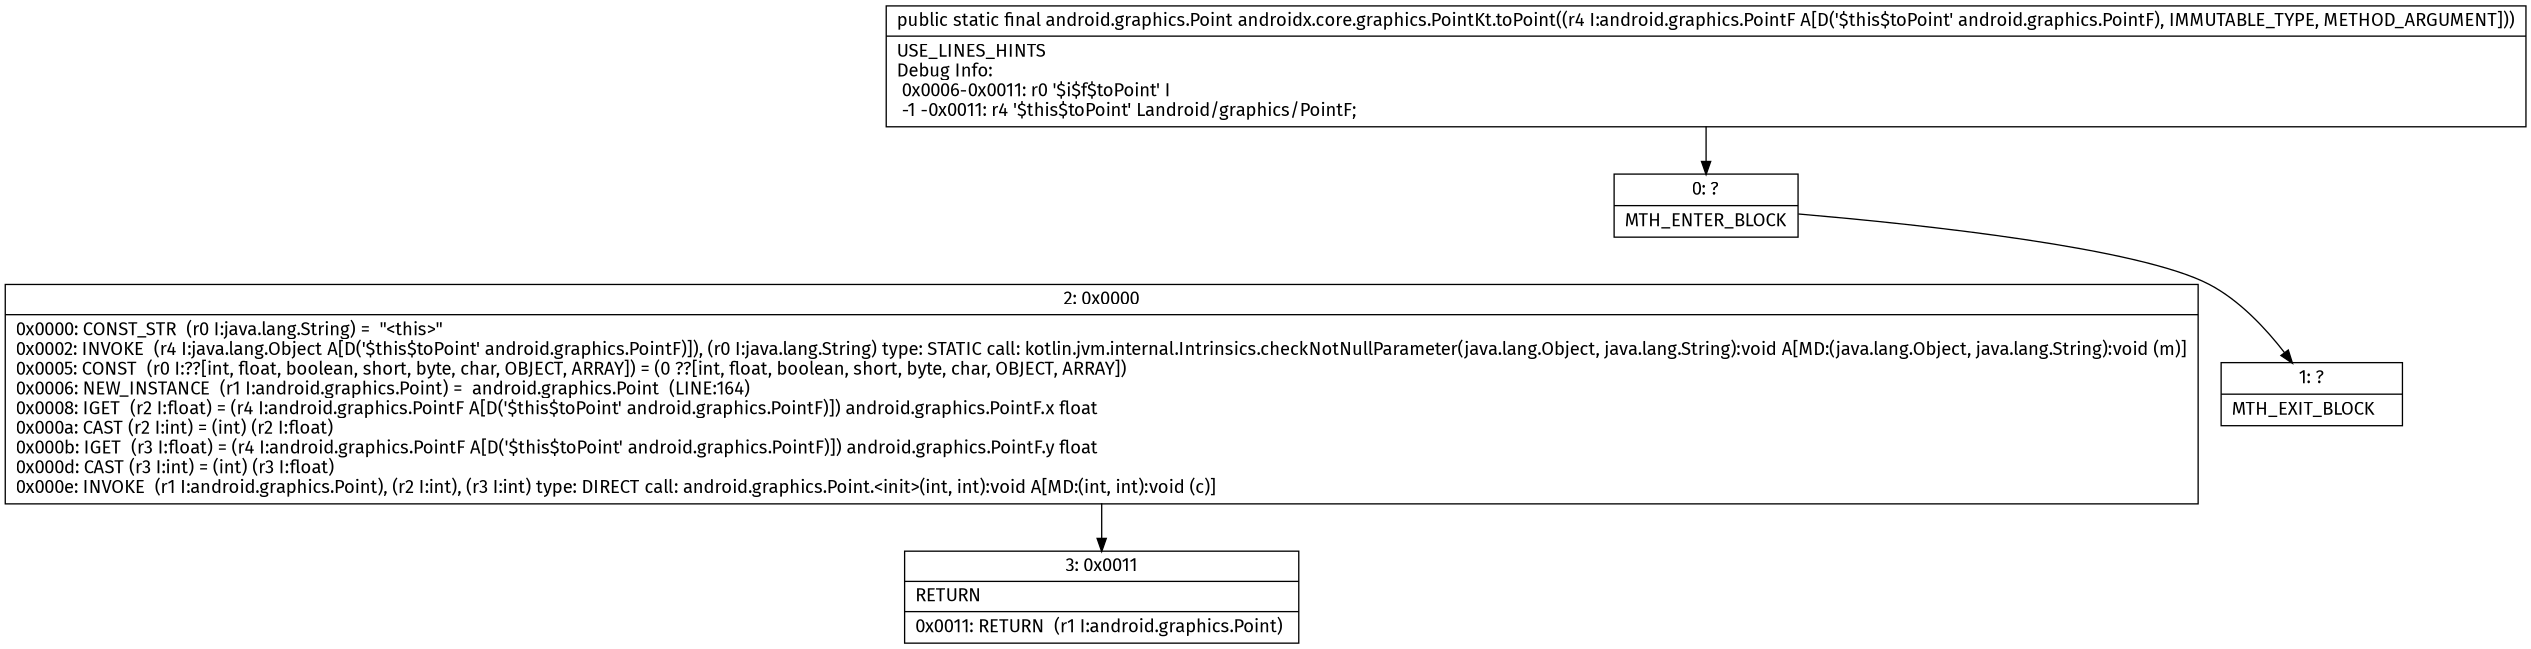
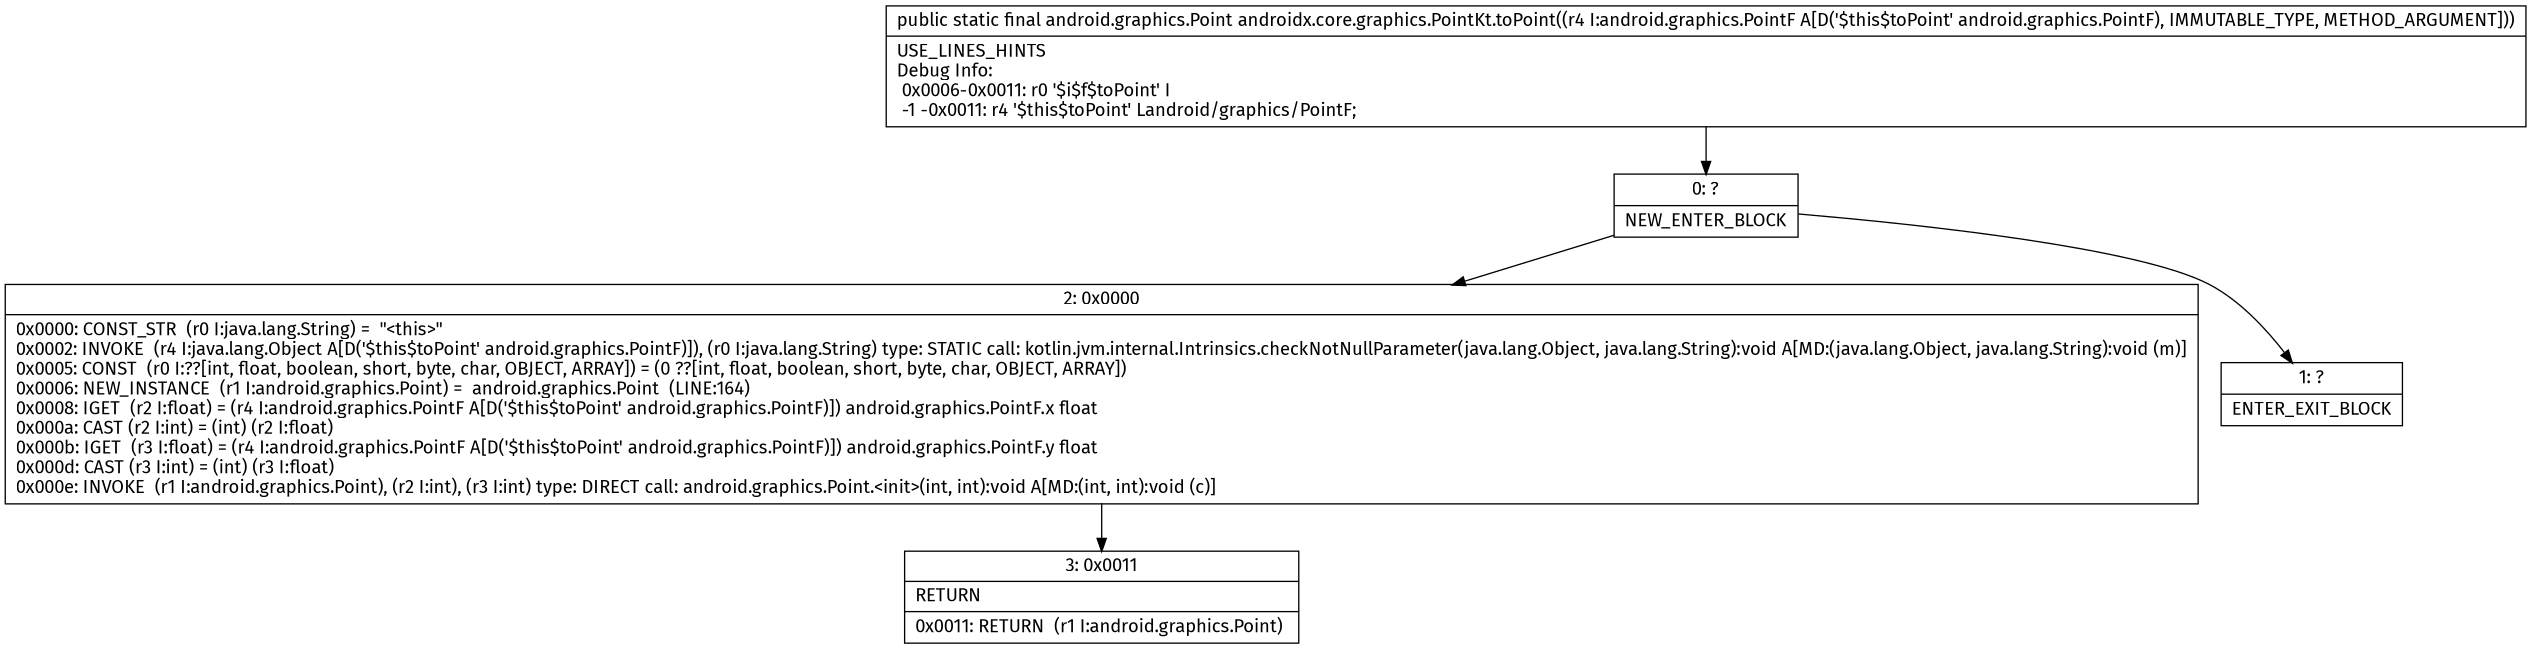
node "0: ?": text "MTH_ENTER_BLOCK" -> "NEW_ENTER_BLOCK"
edge "0: ?" -> "2: 0x0000": added
node "1: ?": text "MTH_EXIT_BLOCK" -> "ENTER_EXIT_BLOCK"
